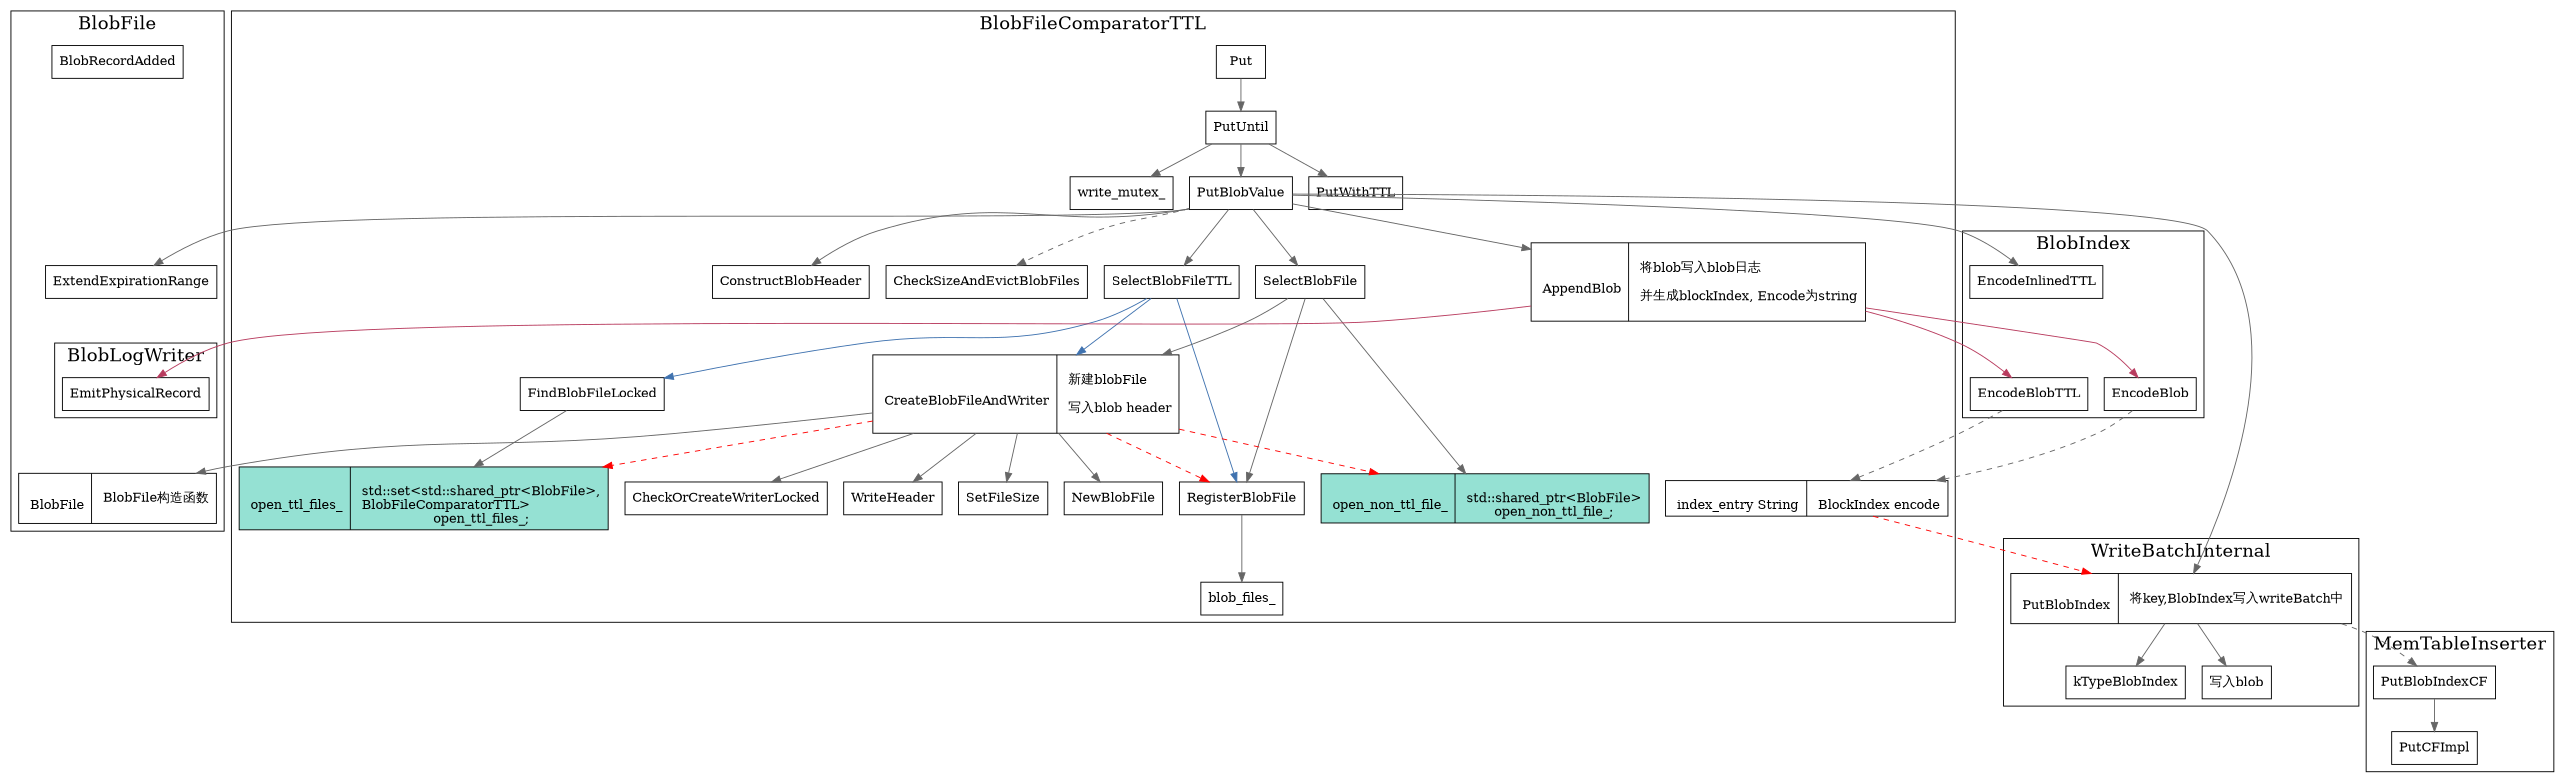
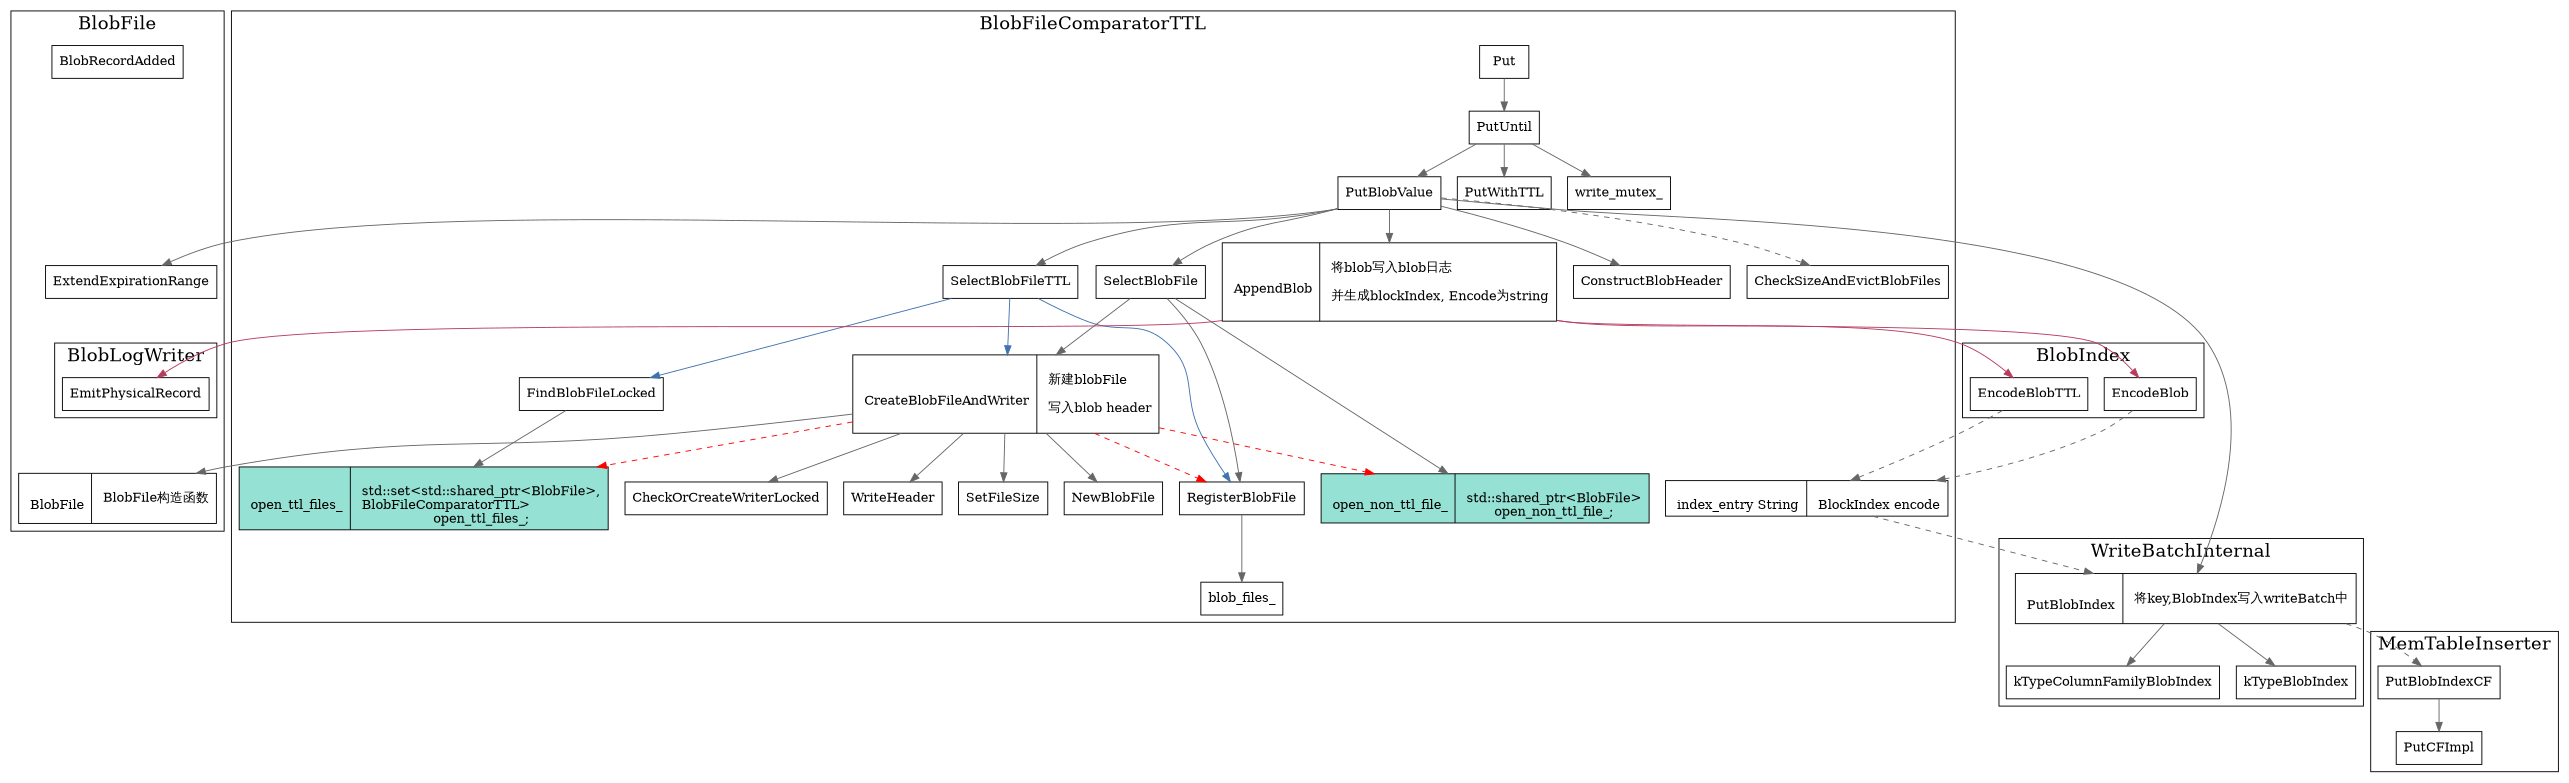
node "EncodeInlinedTTL": removed
edge "index_entry String" -> "PutBlobIndex": color red -> gray40
node "写入blob": label "写入blob" -> "kTypeColumnFamilyBlobIndex"
